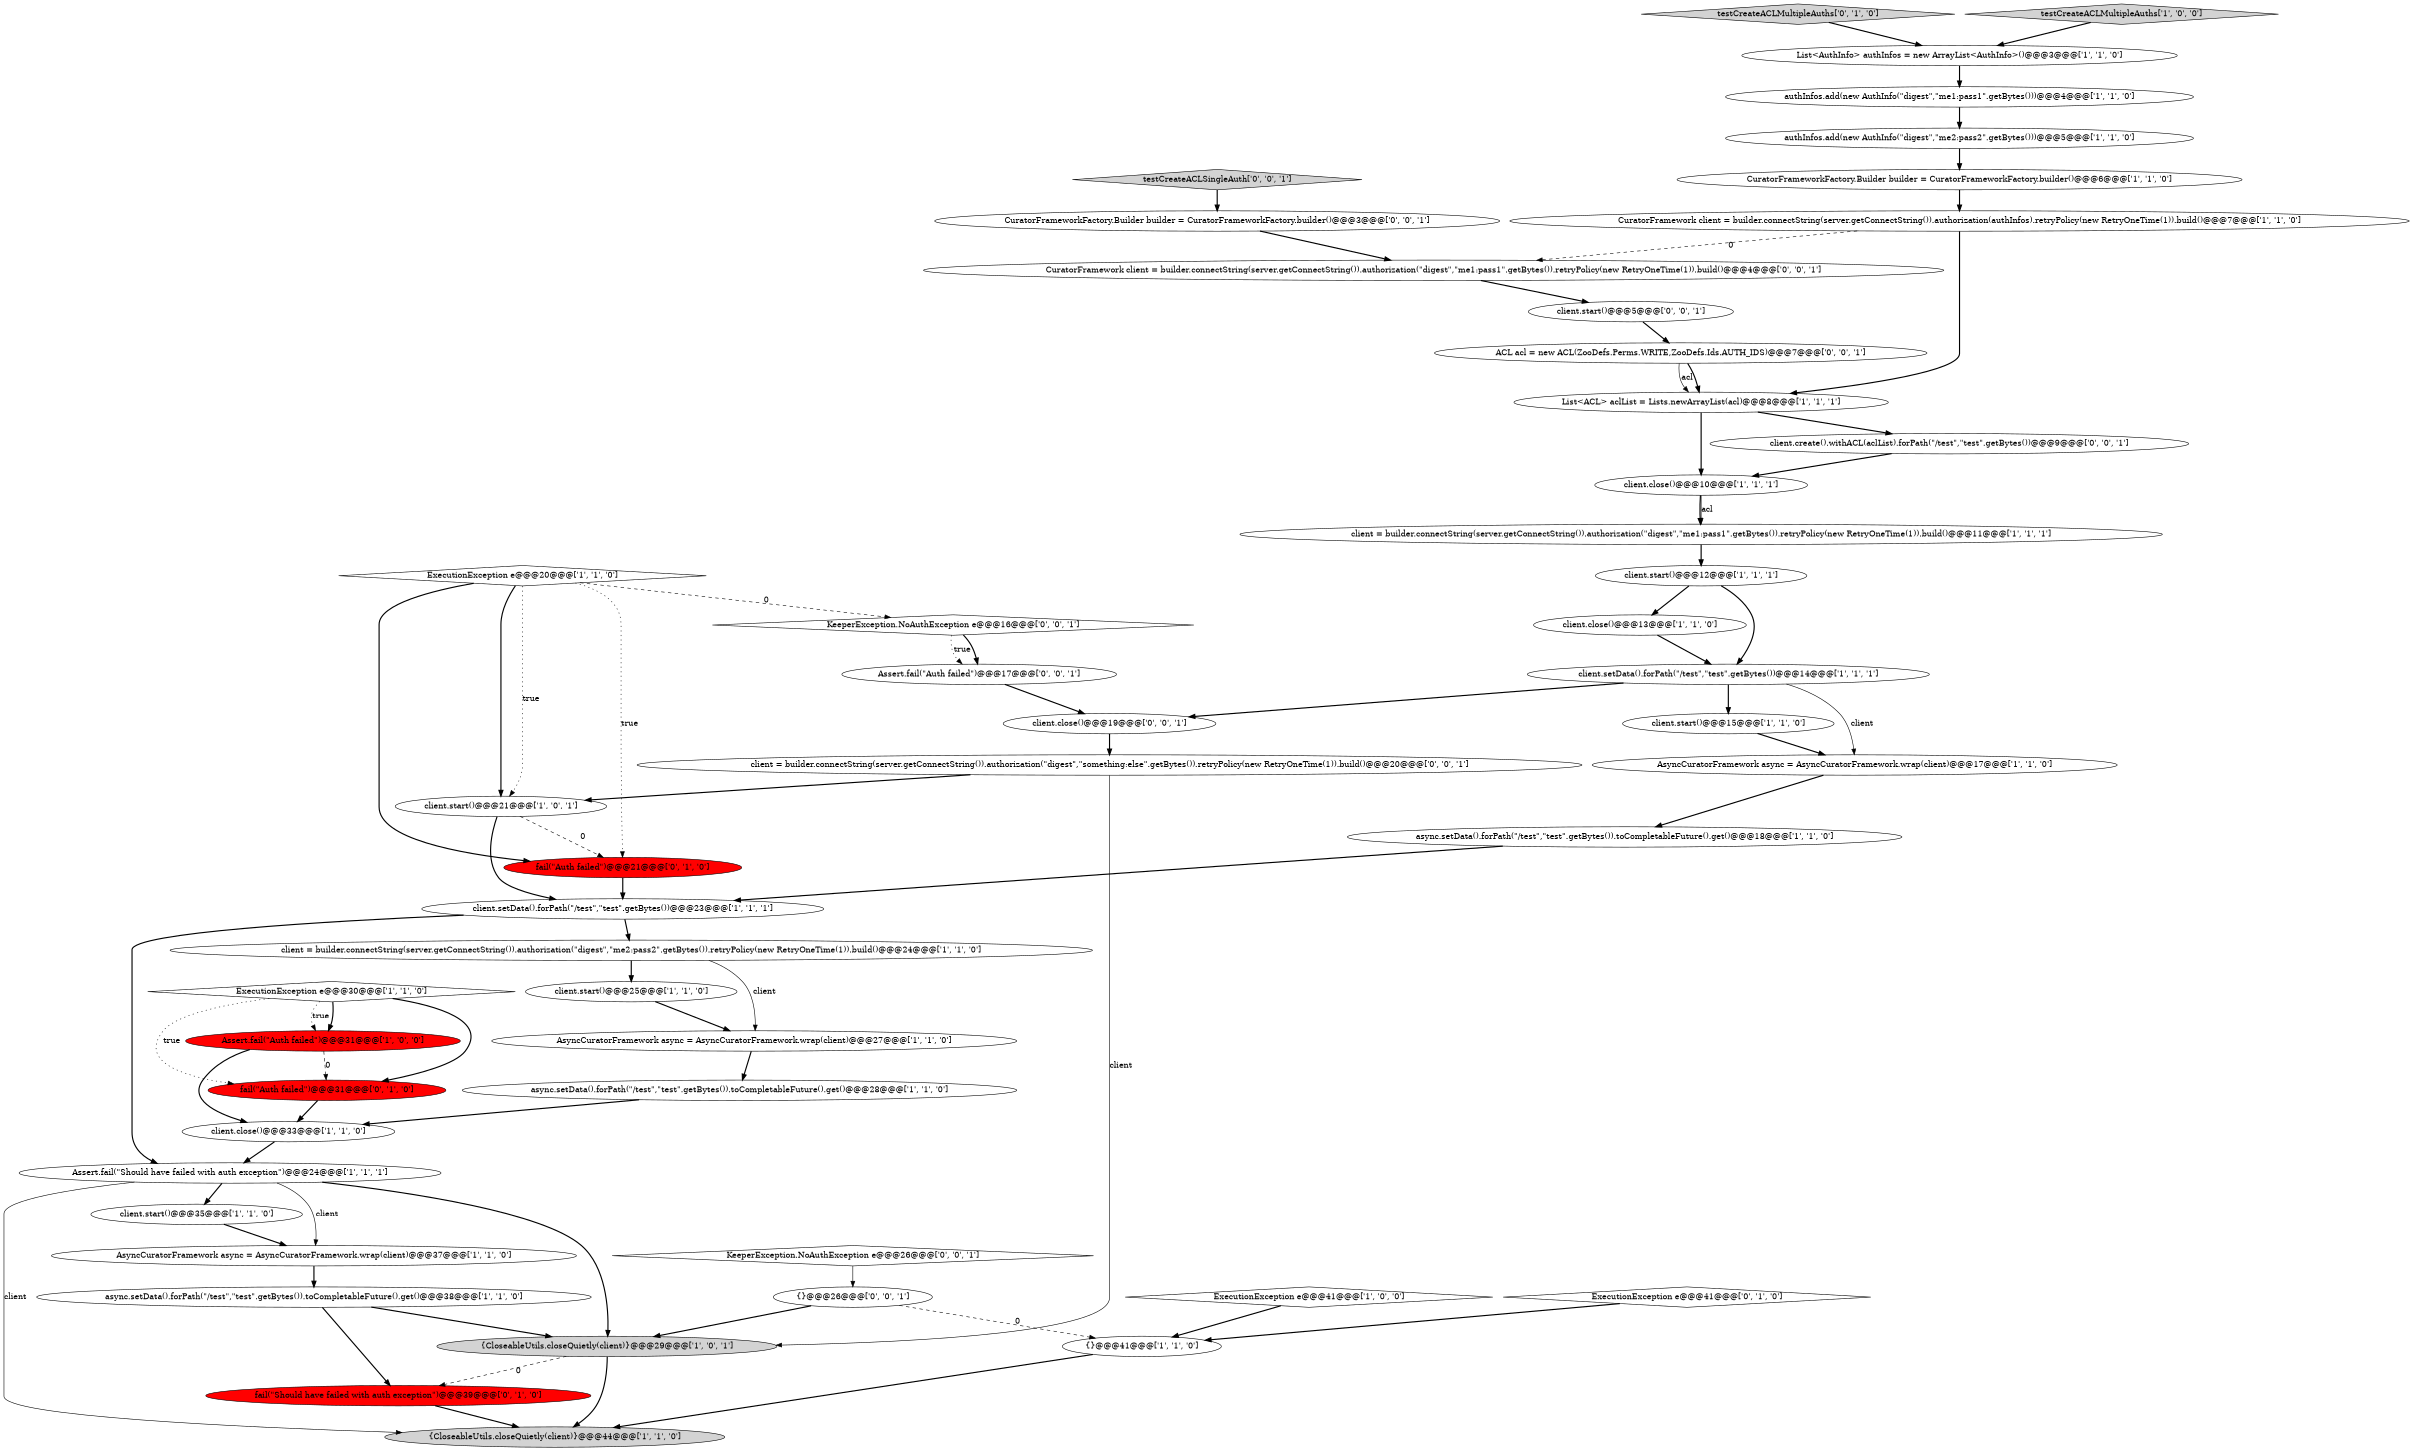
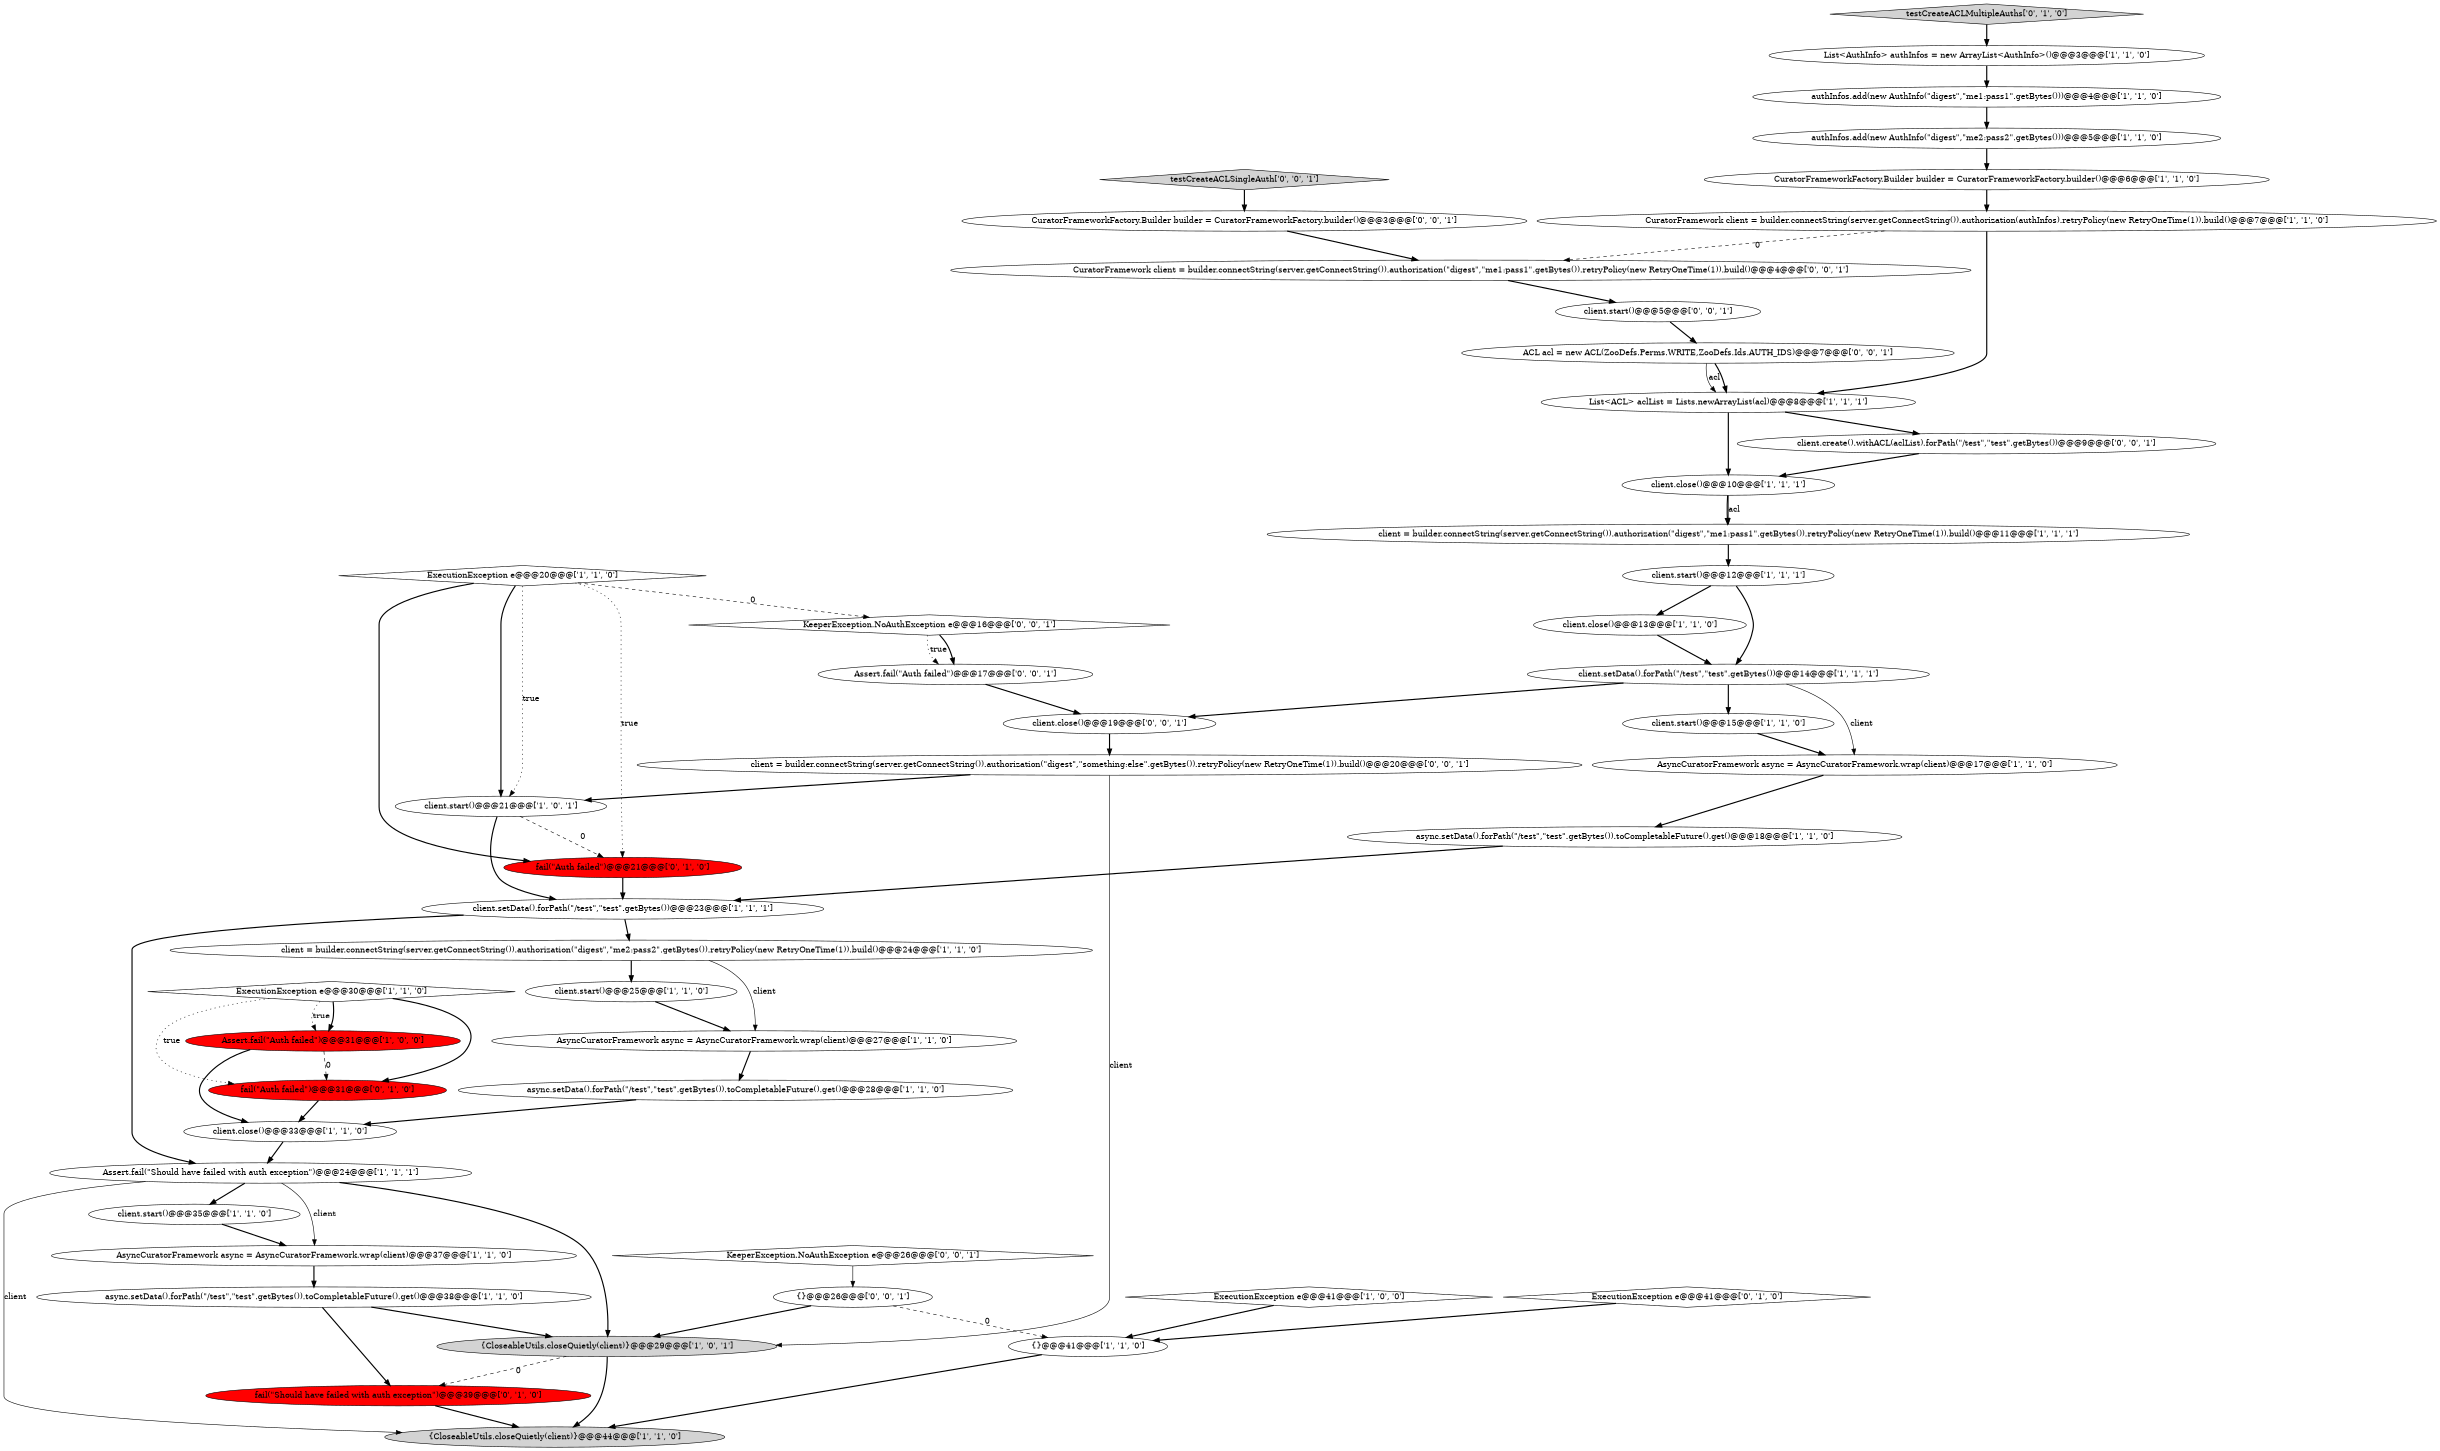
node "testCreateACLMultipleAuths['1', '0', '0']": removed
